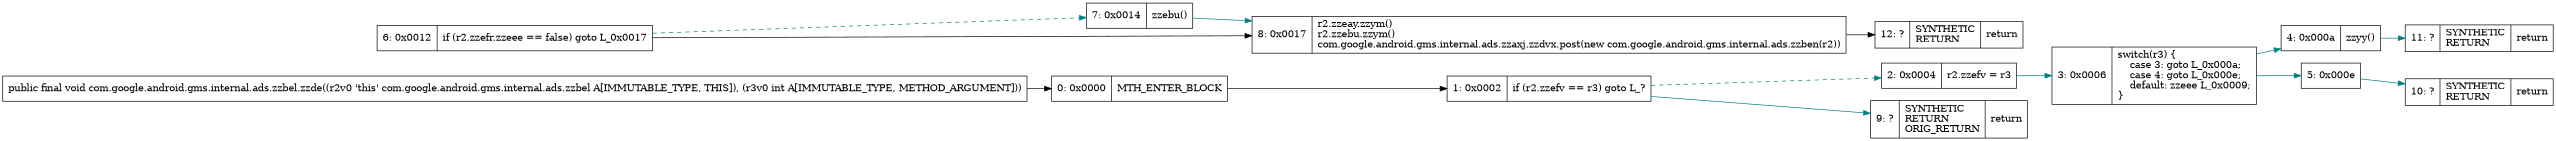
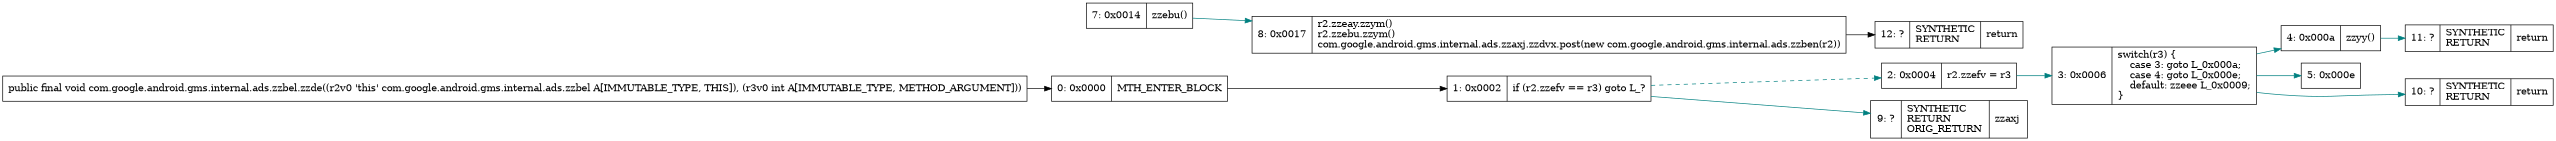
node "6: 0x0012": removed
edge "5: 0x000e" -> "10: ?": now "3: 0x0006" -> "10: ?"
node "9: ?": text "return" -> "zzaxj"
